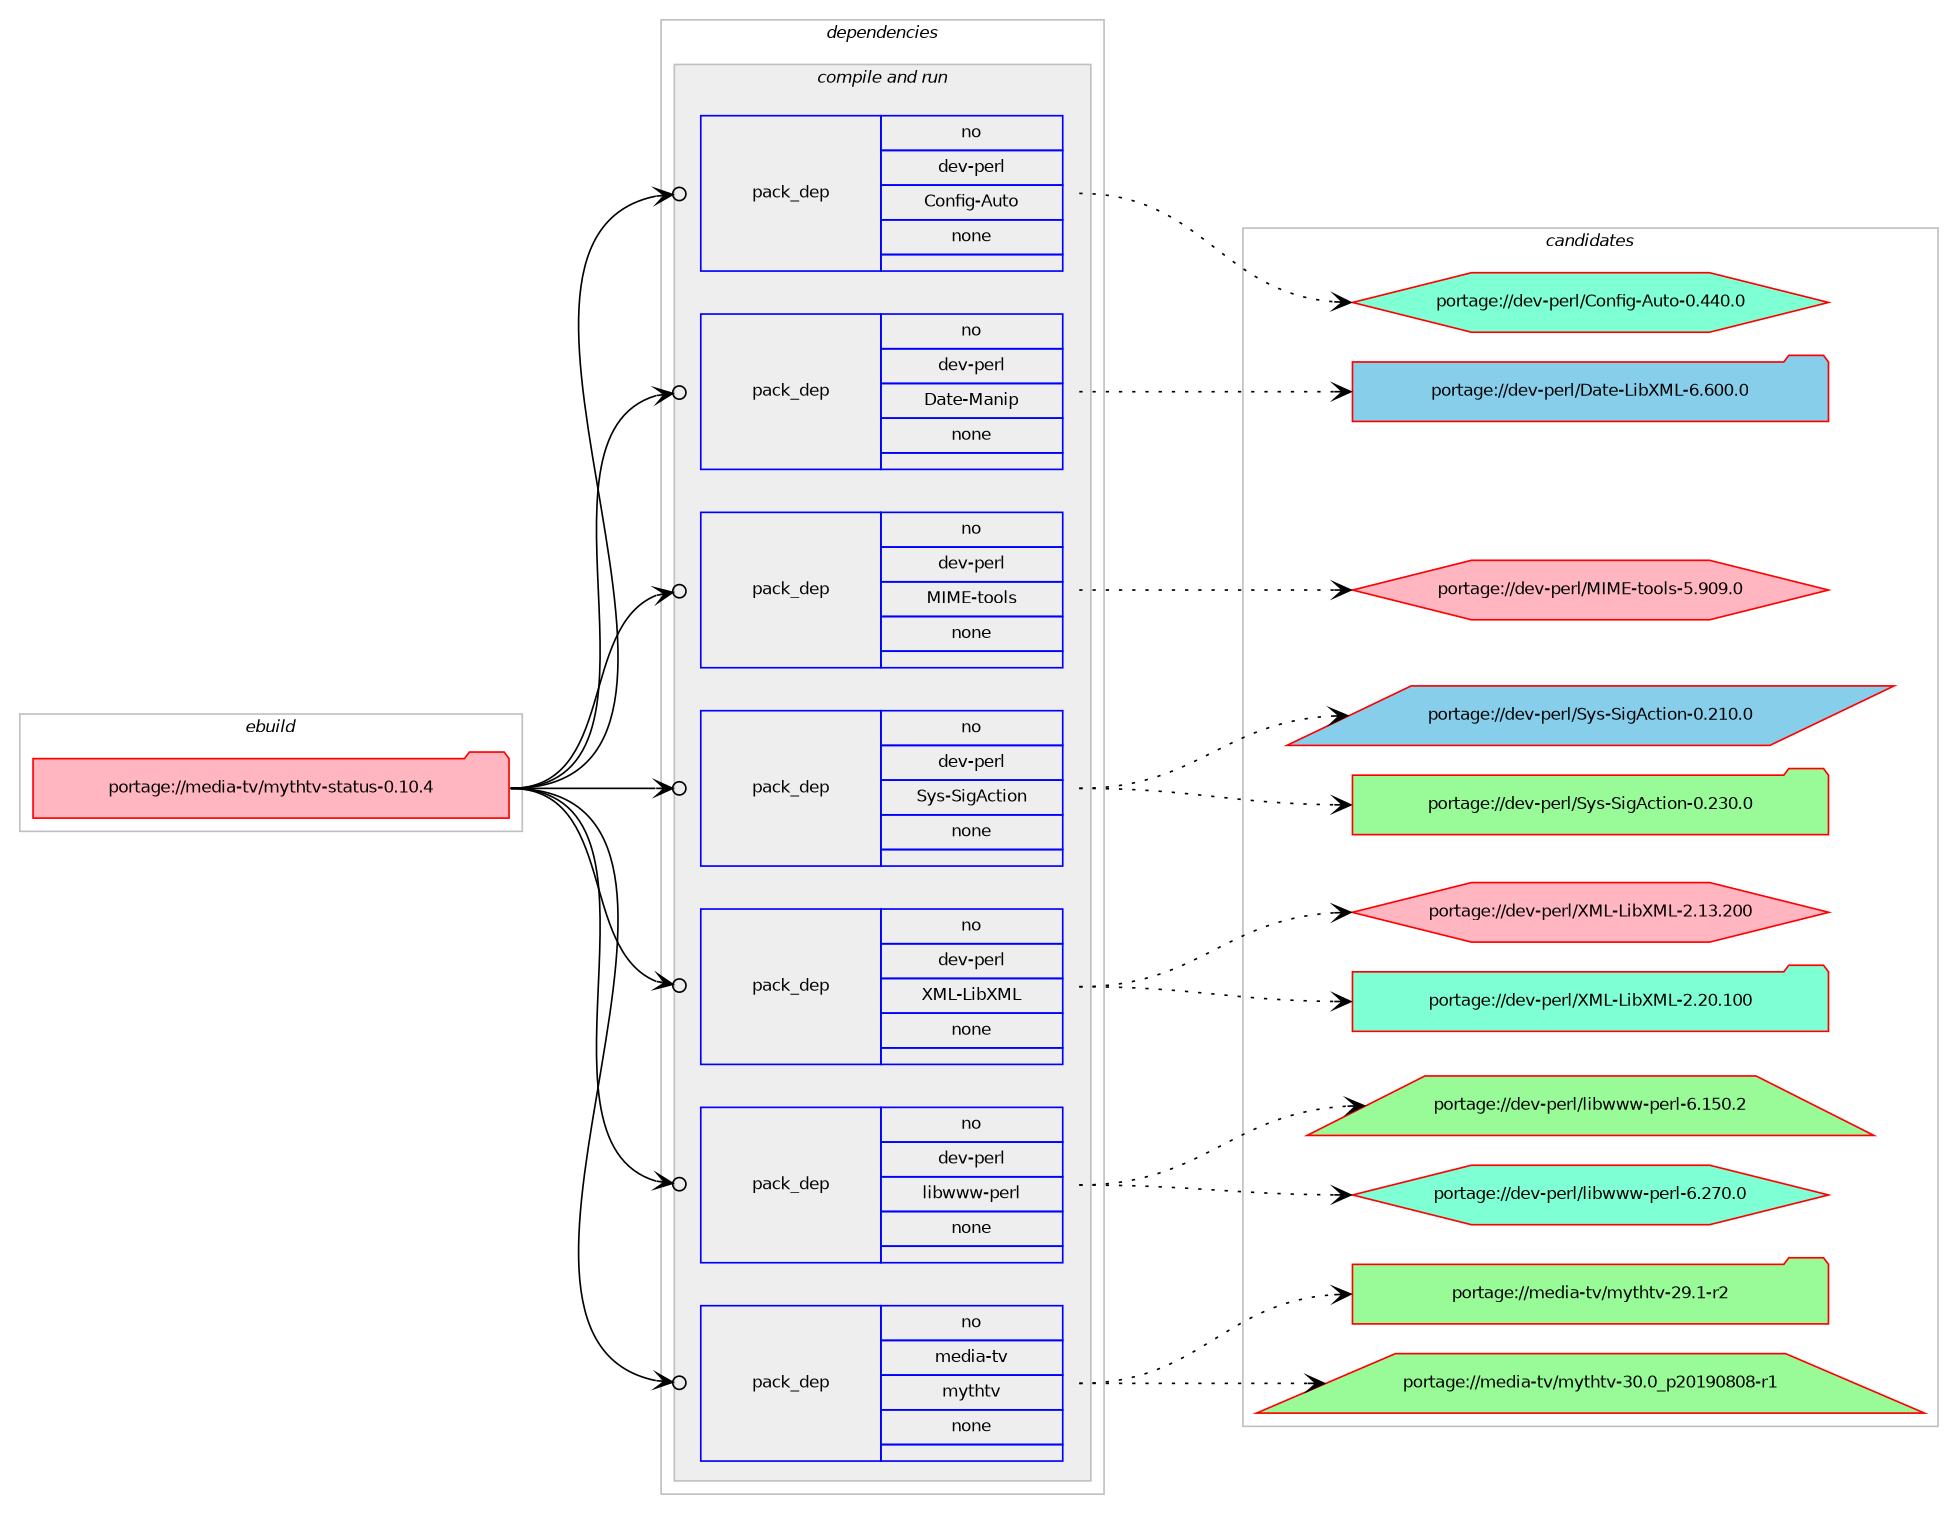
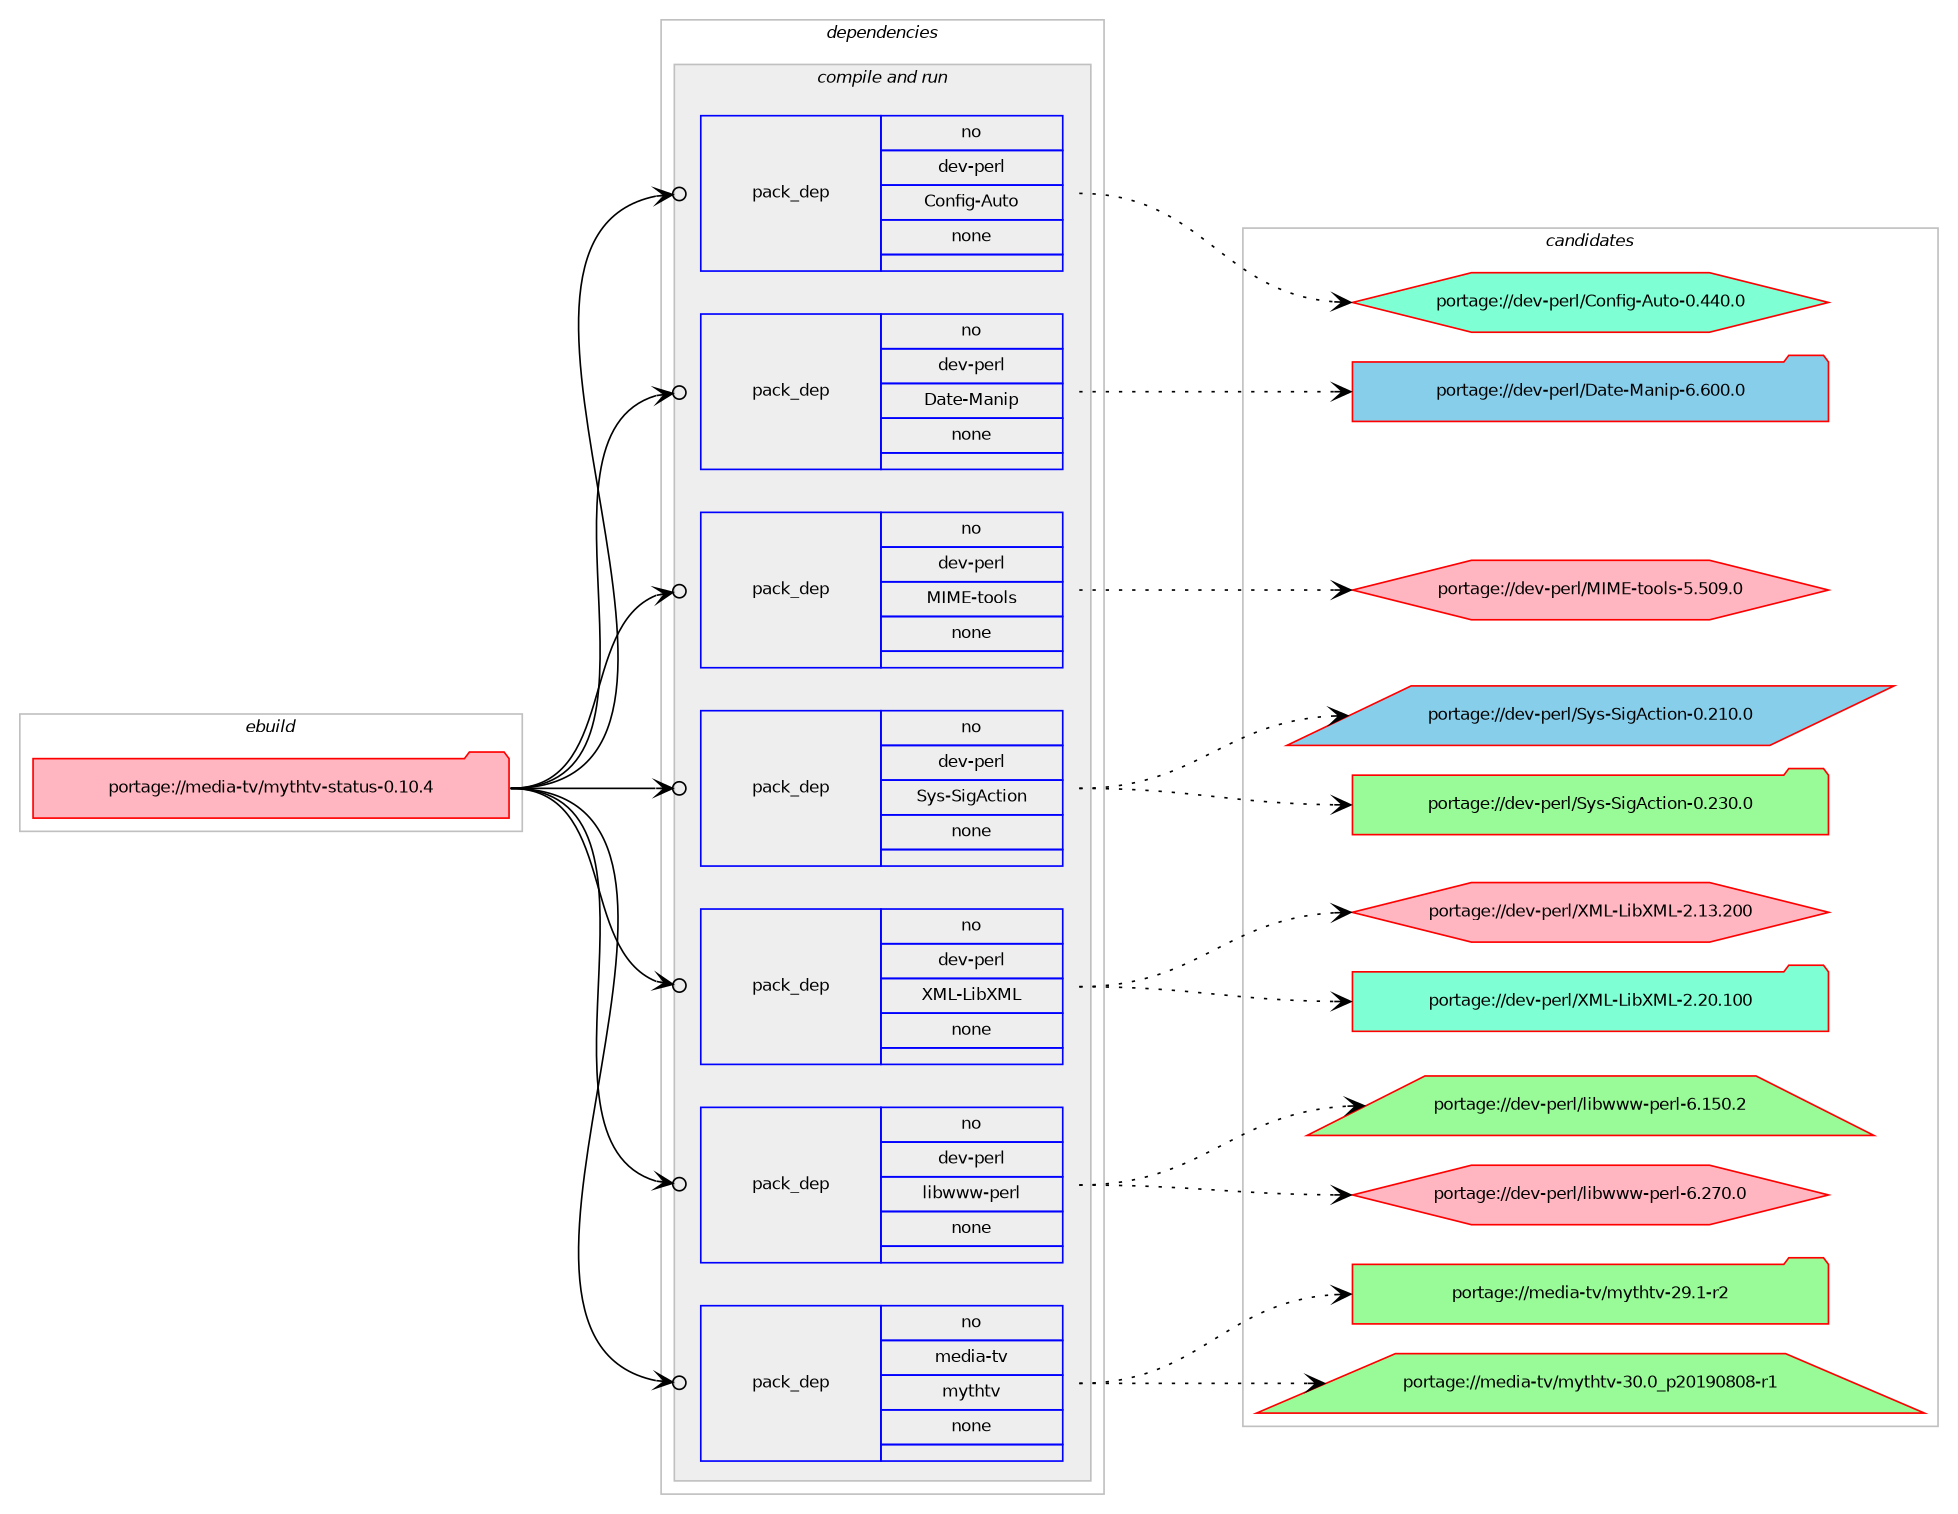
node "portage://dev-perl/Date-LibXML-6.600.0": label "portage://dev-perl/Date-LibXML-6.600.0" -> "portage://dev-perl/Date-Manip-6.600.0"
node "portage://dev-perl/MIME-tools-5.909.0": label "portage://dev-perl/MIME-tools-5.909.0" -> "portage://dev-perl/MIME-tools-5.509.0"
node "portage://dev-perl/libwww-perl-6.270.0": fillcolor aquamarine -> lightpink
